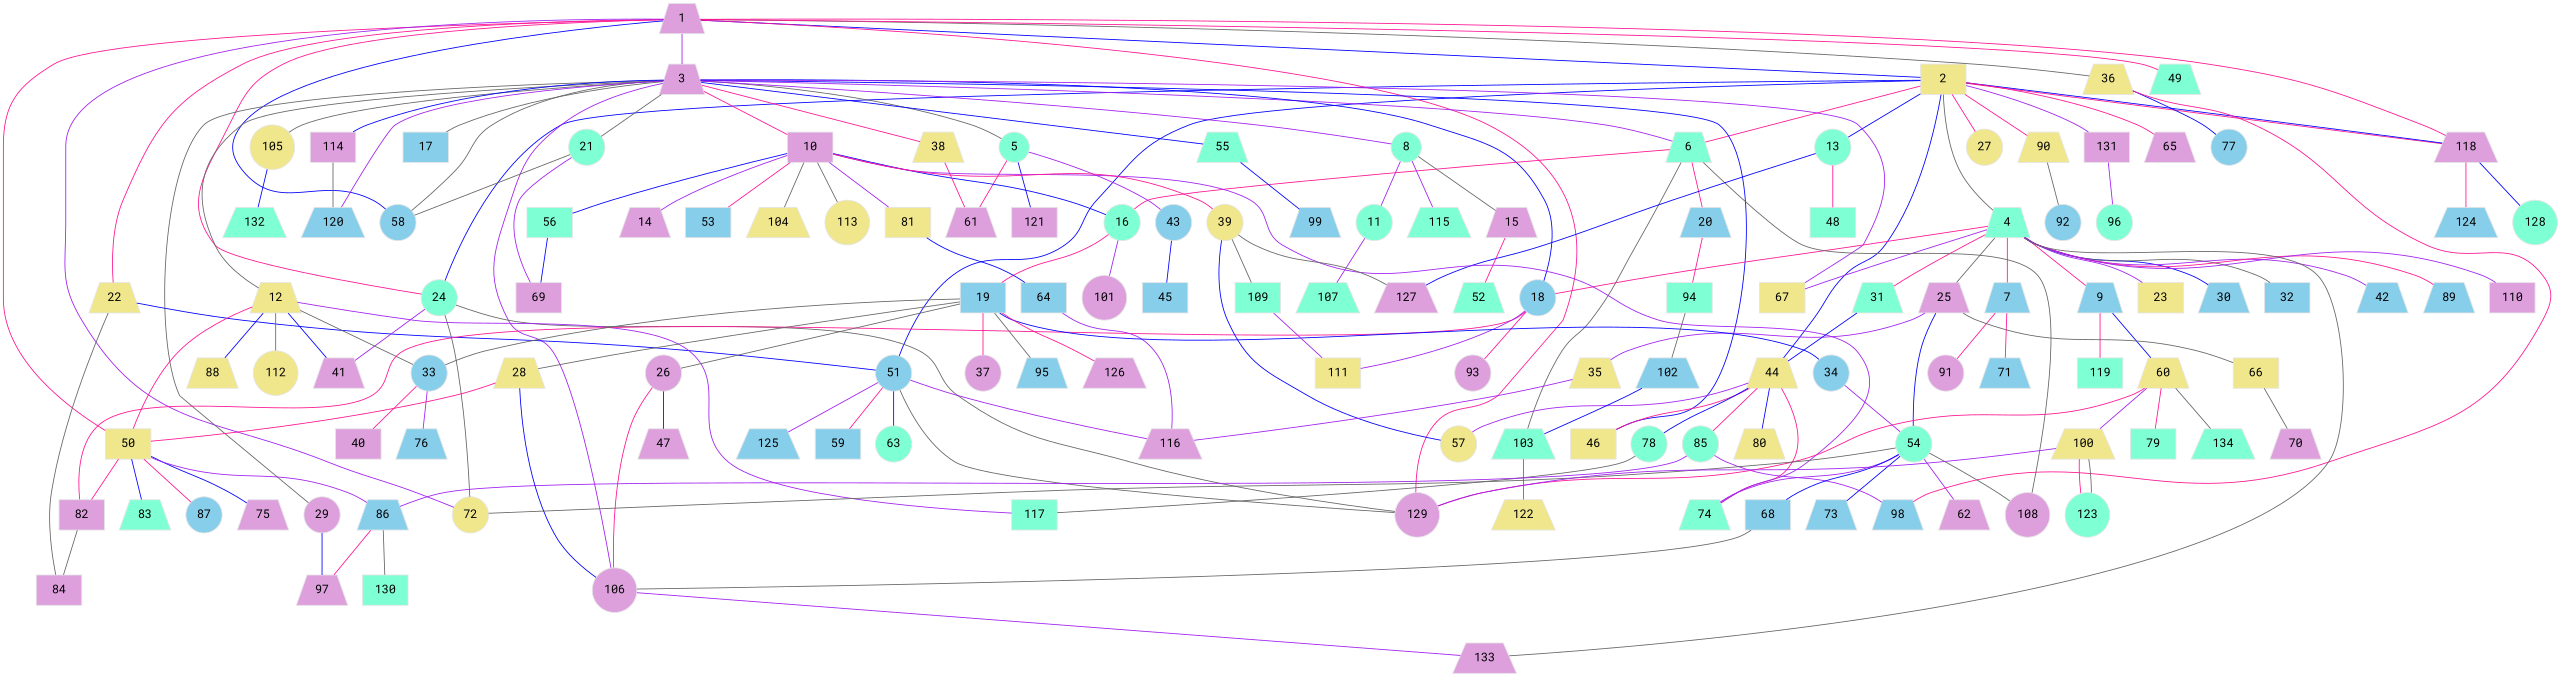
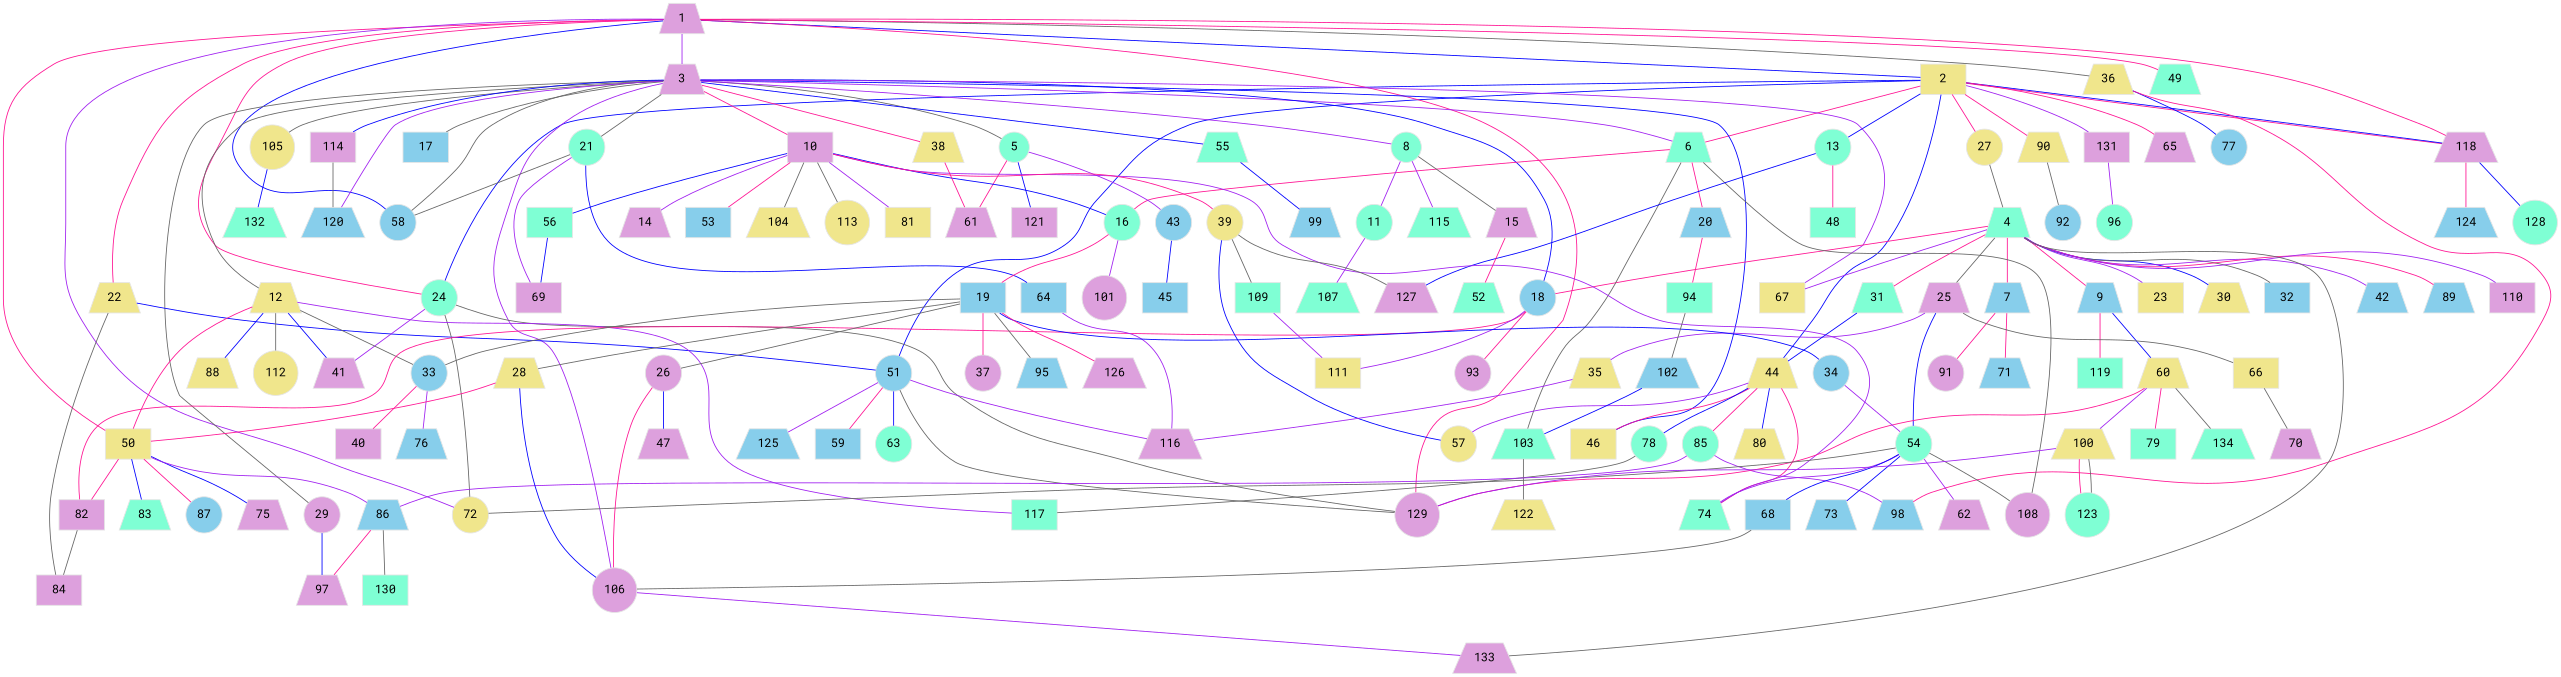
edge "2" -- "4": now "27" -- "4"
edge "81" -- "64": now "21" -- "64"
node "30": fillcolor skyblue -> khaki
